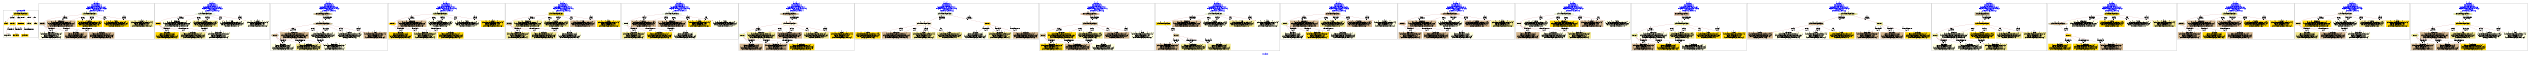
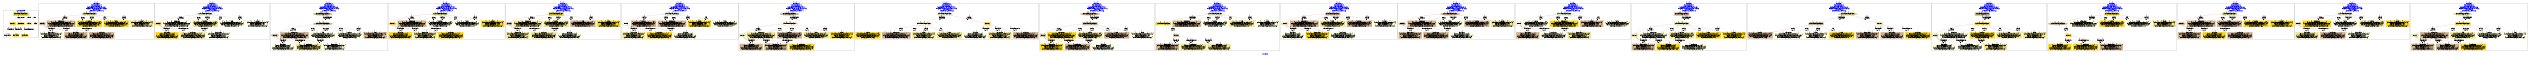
node "Dated": removed
